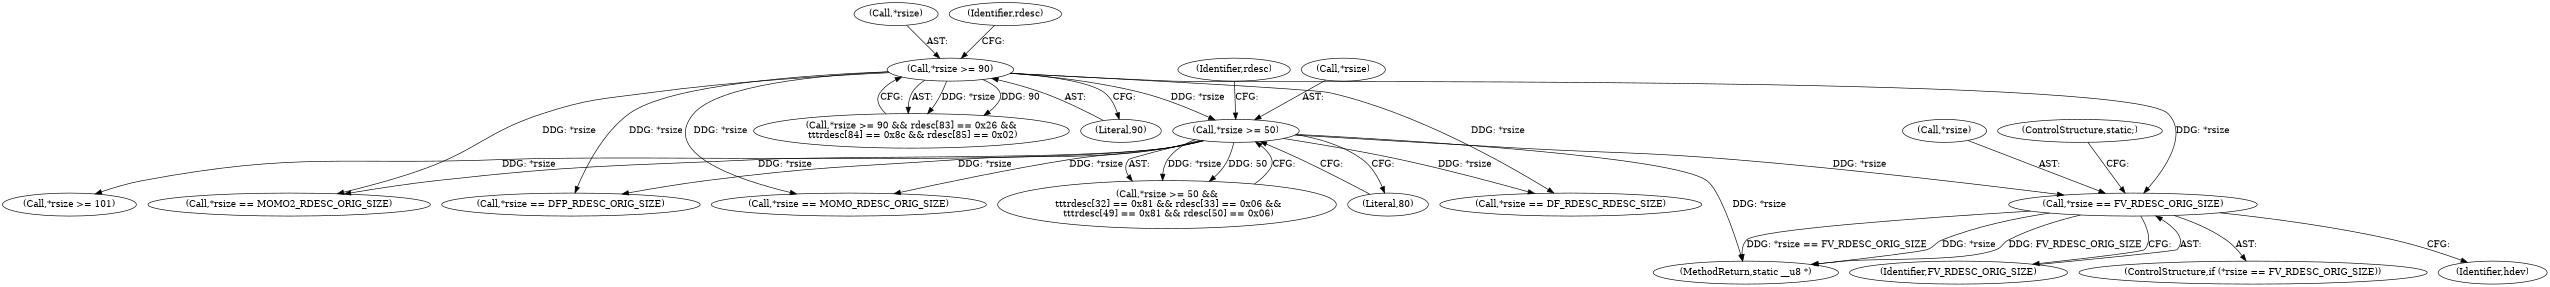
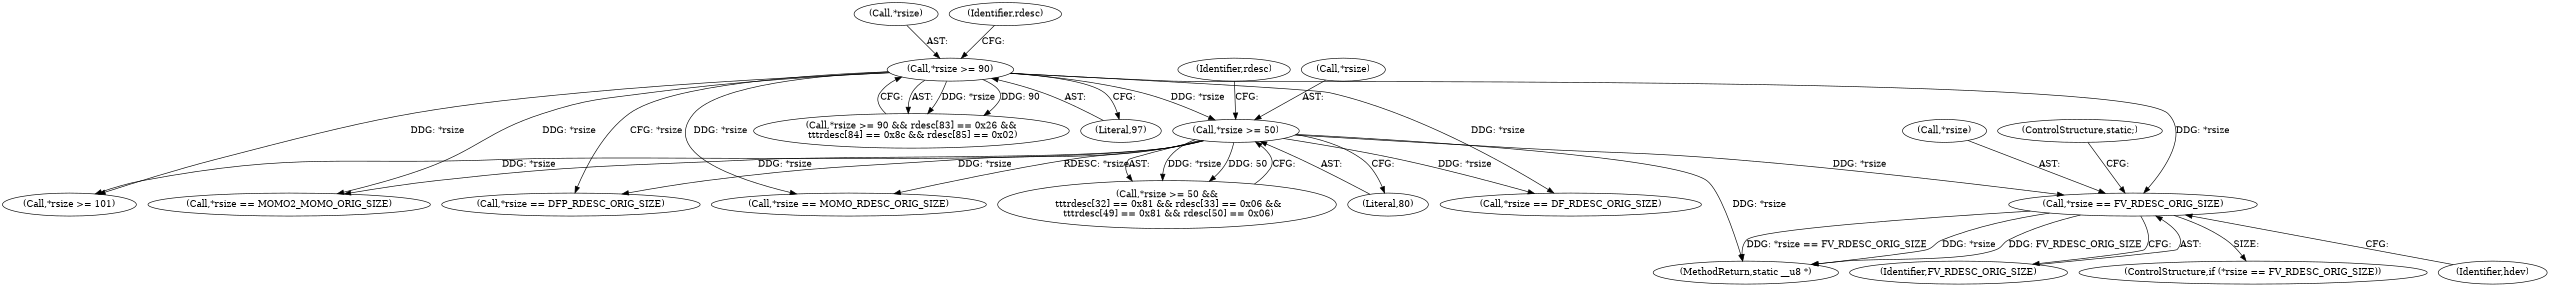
edge "(Call,*rsize >= 90)" -> "(Call,*rsize >= 101)": added, label "DDG: *rsize"
edge "(Call,*rsize >= 90)" -> "(Call,*rsize == DFP_RDESC_ORIG_SIZE)": label "DDG: *rsize" -> "CFG: *rsize"
node "(Literal,90)": label "(Literal,90)" -> "(Literal,97)"
edge "(Call,*rsize >= 50)" -> "(Call,*rsize == MOMO_RDESC_ORIG_SIZE)": label "DDG: *rsize" -> "RDESC: *rsize"
edge "(Literal,80)" -> "(Call,*rsize >= 50)": label "CFG: " -> "AST: "
node "(Call,*rsize == MOMO2_RDESC_ORIG_SIZE)": label "(Call,*rsize == MOMO2_RDESC_ORIG_SIZE)" -> "(Call,*rsize == MOMO2_MOMO_ORIG_SIZE)"
node "(Call,*rsize == DF_RDESC_RDESC_SIZE)": label "(Call,*rsize == DF_RDESC_RDESC_SIZE)" -> "(Call,*rsize == DF_RDESC_ORIG_SIZE)"
edge "(Call,*rsize == FV_RDESC_ORIG_SIZE)" -> "(Identifier,hdev)": reversed
edge "(Call,*rsize == FV_RDESC_ORIG_SIZE)" -> "(ControlStructure,if (*rsize == FV_RDESC_ORIG_SIZE))": label "AST: " -> "SIZE: "
